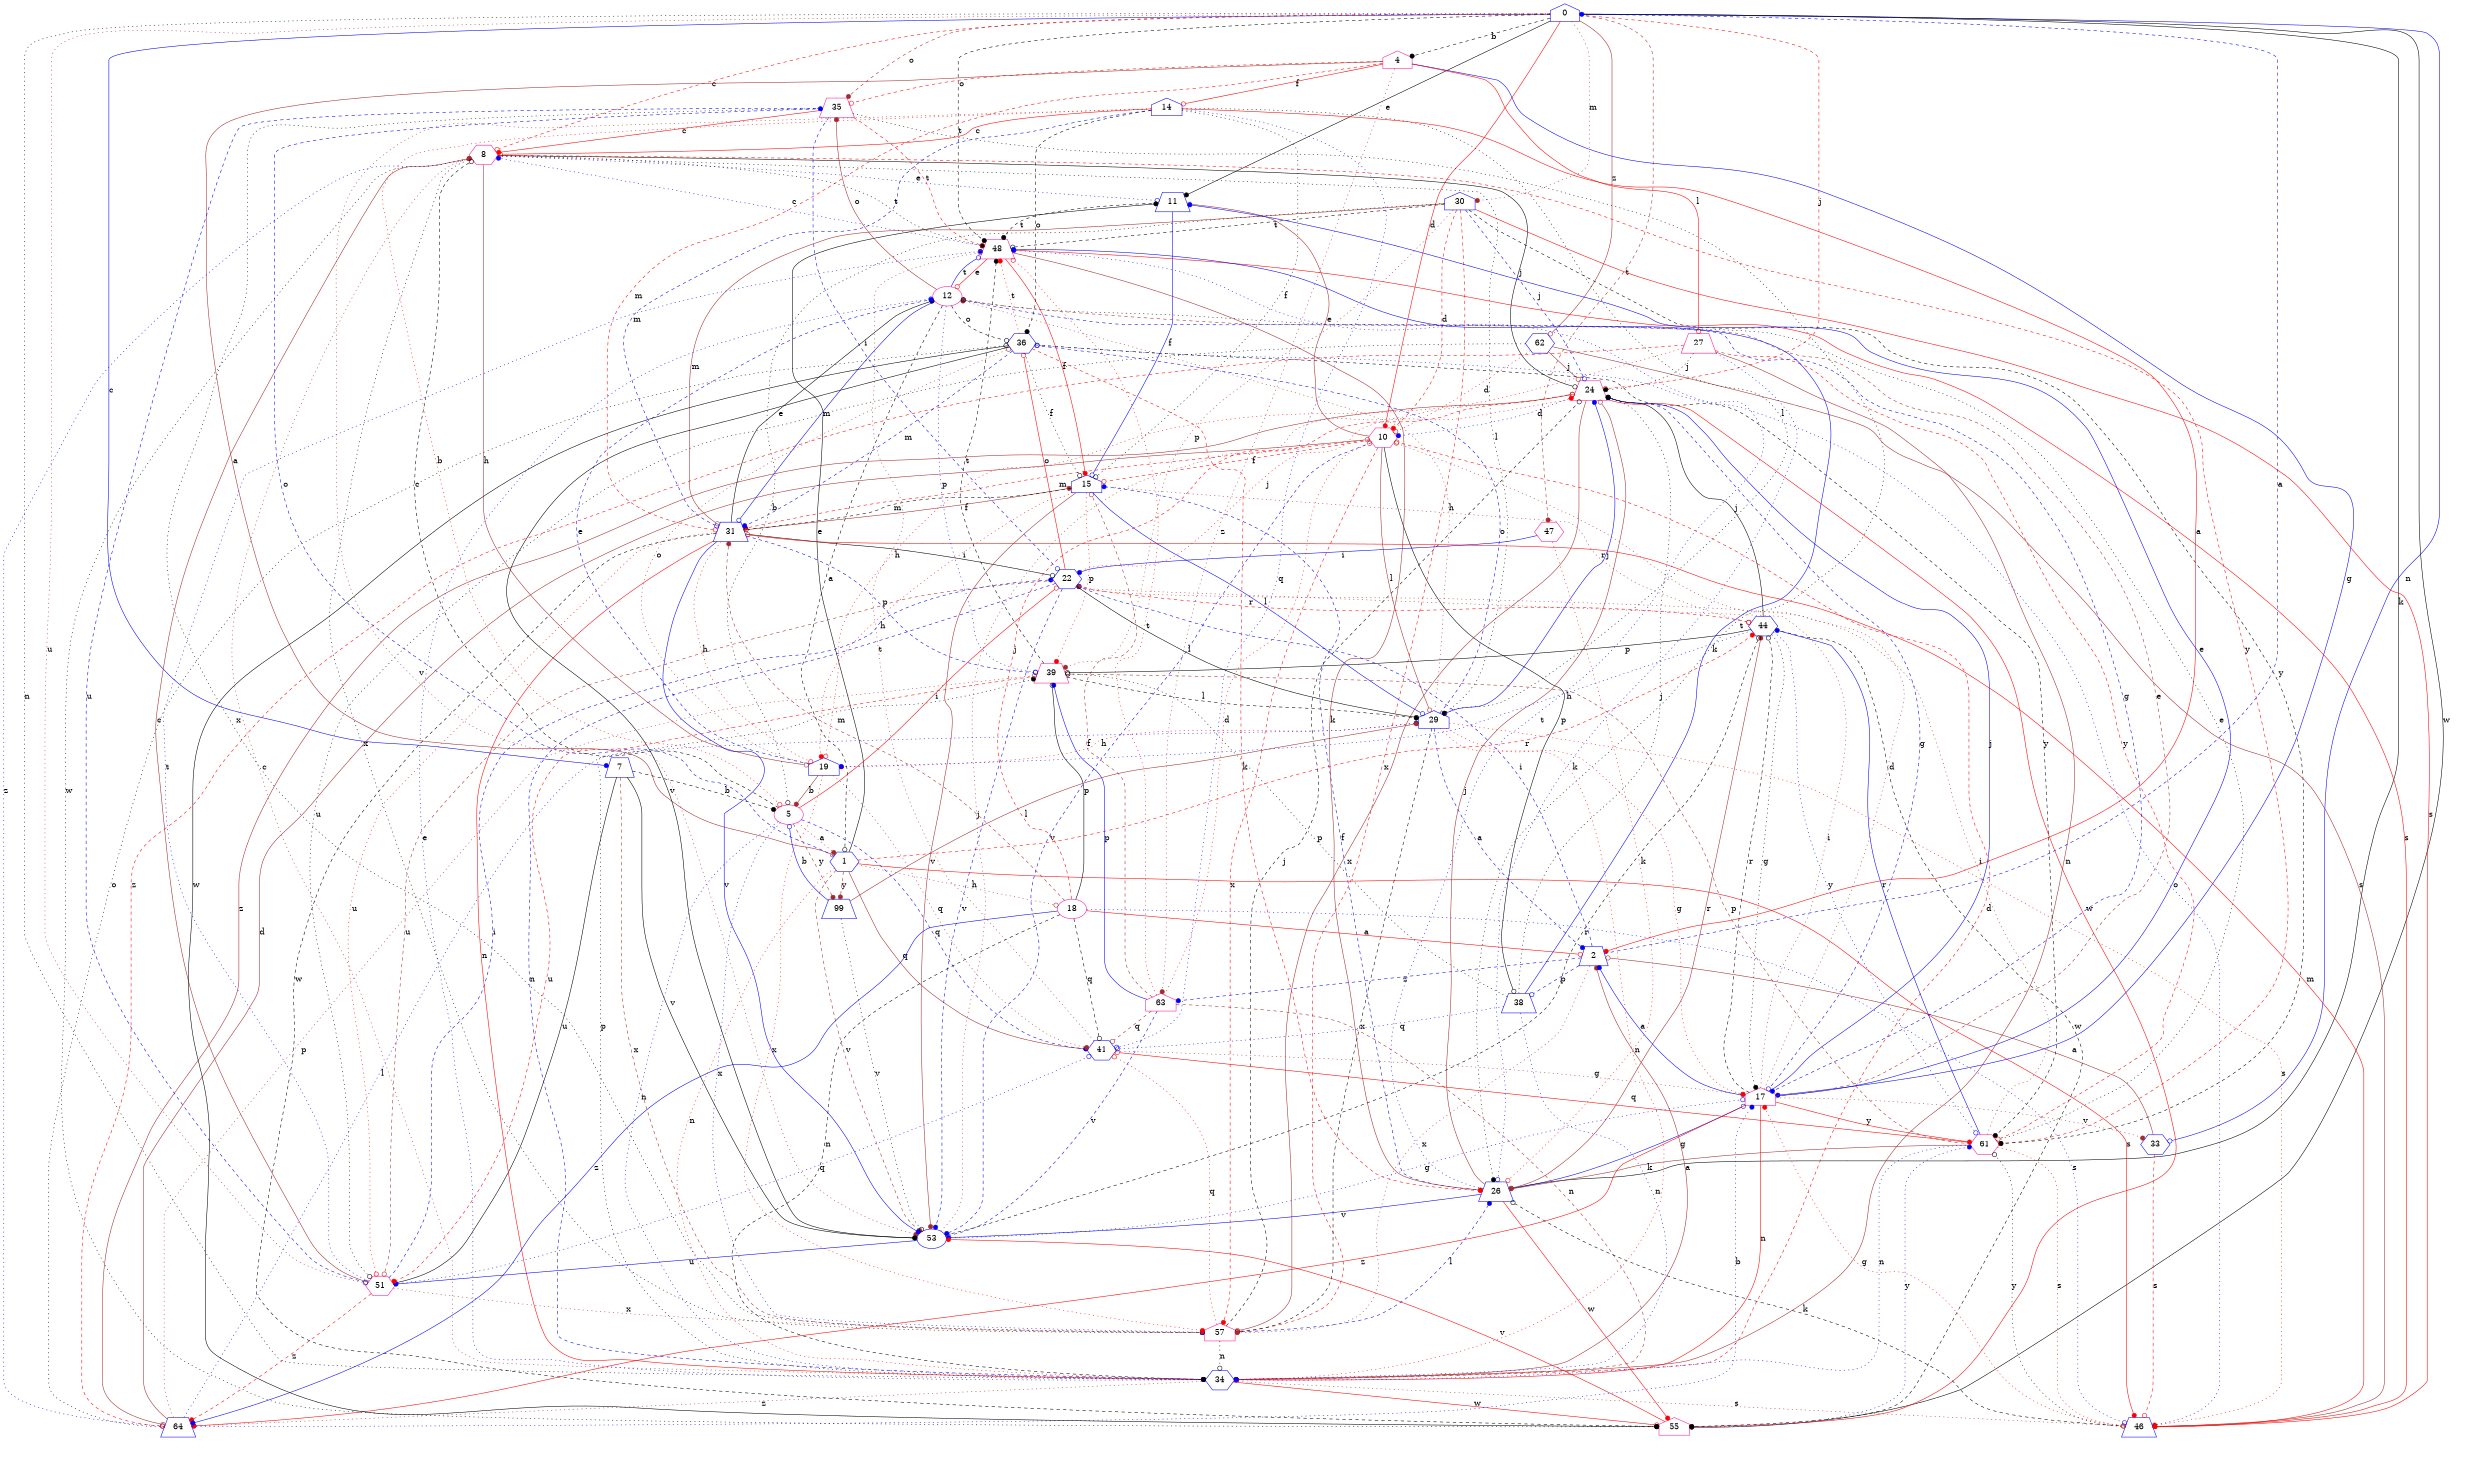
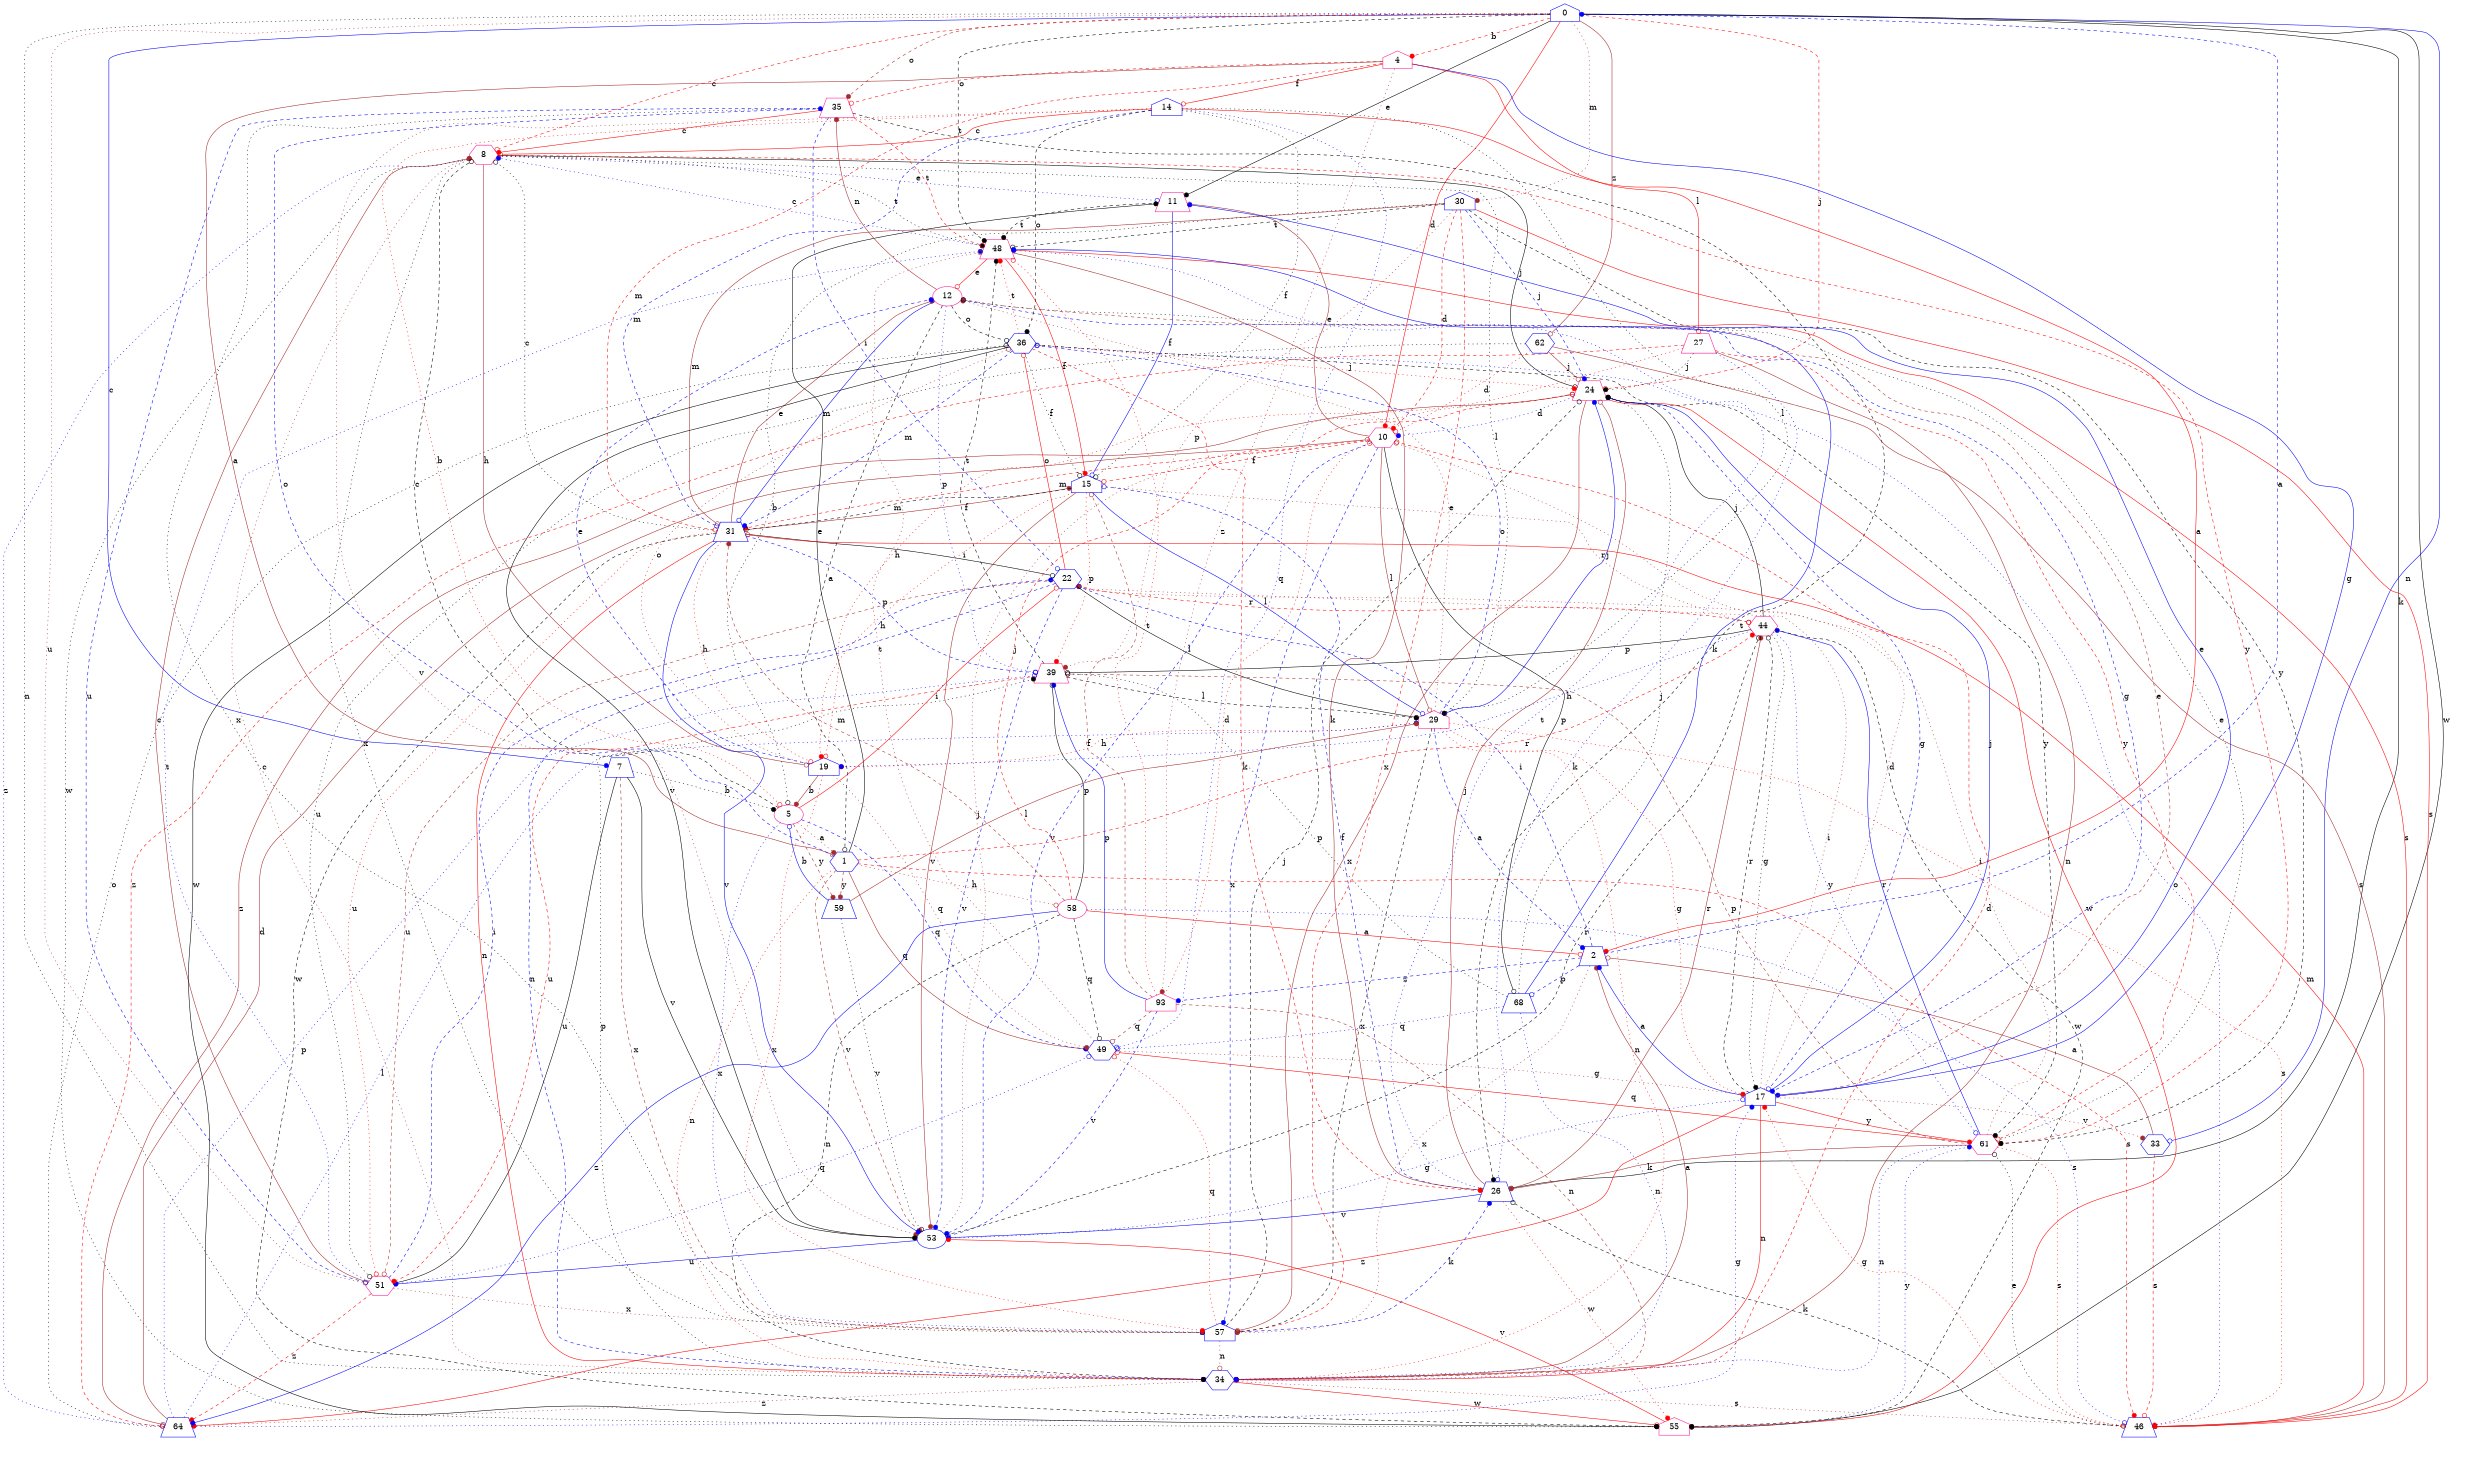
edge "0" -> "4": color black -> red
edge "12" -> "35": label "o" -> "n"
node "11": color blue -> deeppink
edge "12" -> "48": removed, label "t"
edge "30" -> "24": arrowhead odot -> dot
edge "35" -> "26": style dotted -> dashed
edge "31" -> "12": color black -> brown
edge "31" -> "8": added, label "c"
edge "22" -> "24": now "36" -> "24"
edge "29" -> "12": label "h" -> "e"
node "47": removed
node "44": color blue -> deeppink
node "29": color blue -> deeppink
edge "7" -> "5": style dashed -> dotted
edge "26" -> "15": arrowhead dot -> odot
edge "64" -> "39": color brown -> blue
edge "10" -> "57": color red -> blue
edge "1" -> "46": style solid -> dashed
node "99": label "99" -> "59"
node "18": label "18" -> "58"
node "63": label "63" -> "93"
node "38": label "38" -> "68"
edge "34" -> "12": removed, label "e"
node "41": label "41" -> "49"
node "17": color deeppink -> blue
edge "26" -> "17": removed, label "g"
edge "57" -> "26": label "l" -> "k"
edge "64" -> "17": label "b" -> "g"
edge "5" -> "34": removed, label "n"
edge "46" -> "61": label "y" -> "e"
edge "26" -> "55": style solid -> dotted
node "57": color deeppink -> blue
edge "57" -> "34": color black -> brown
